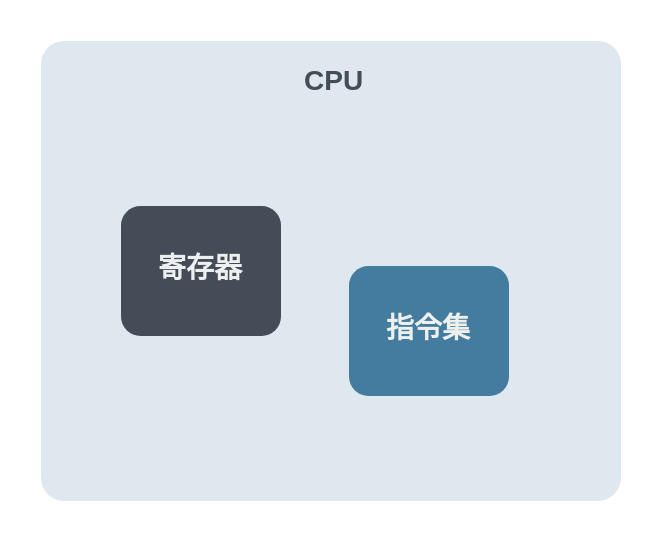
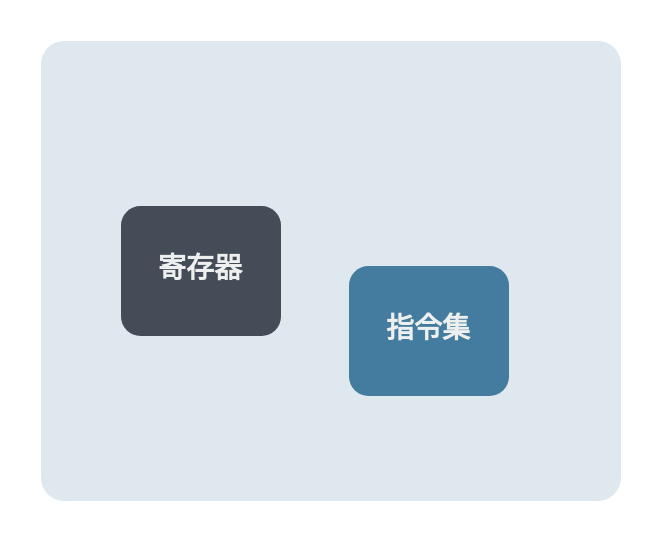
node "CPU": removed
